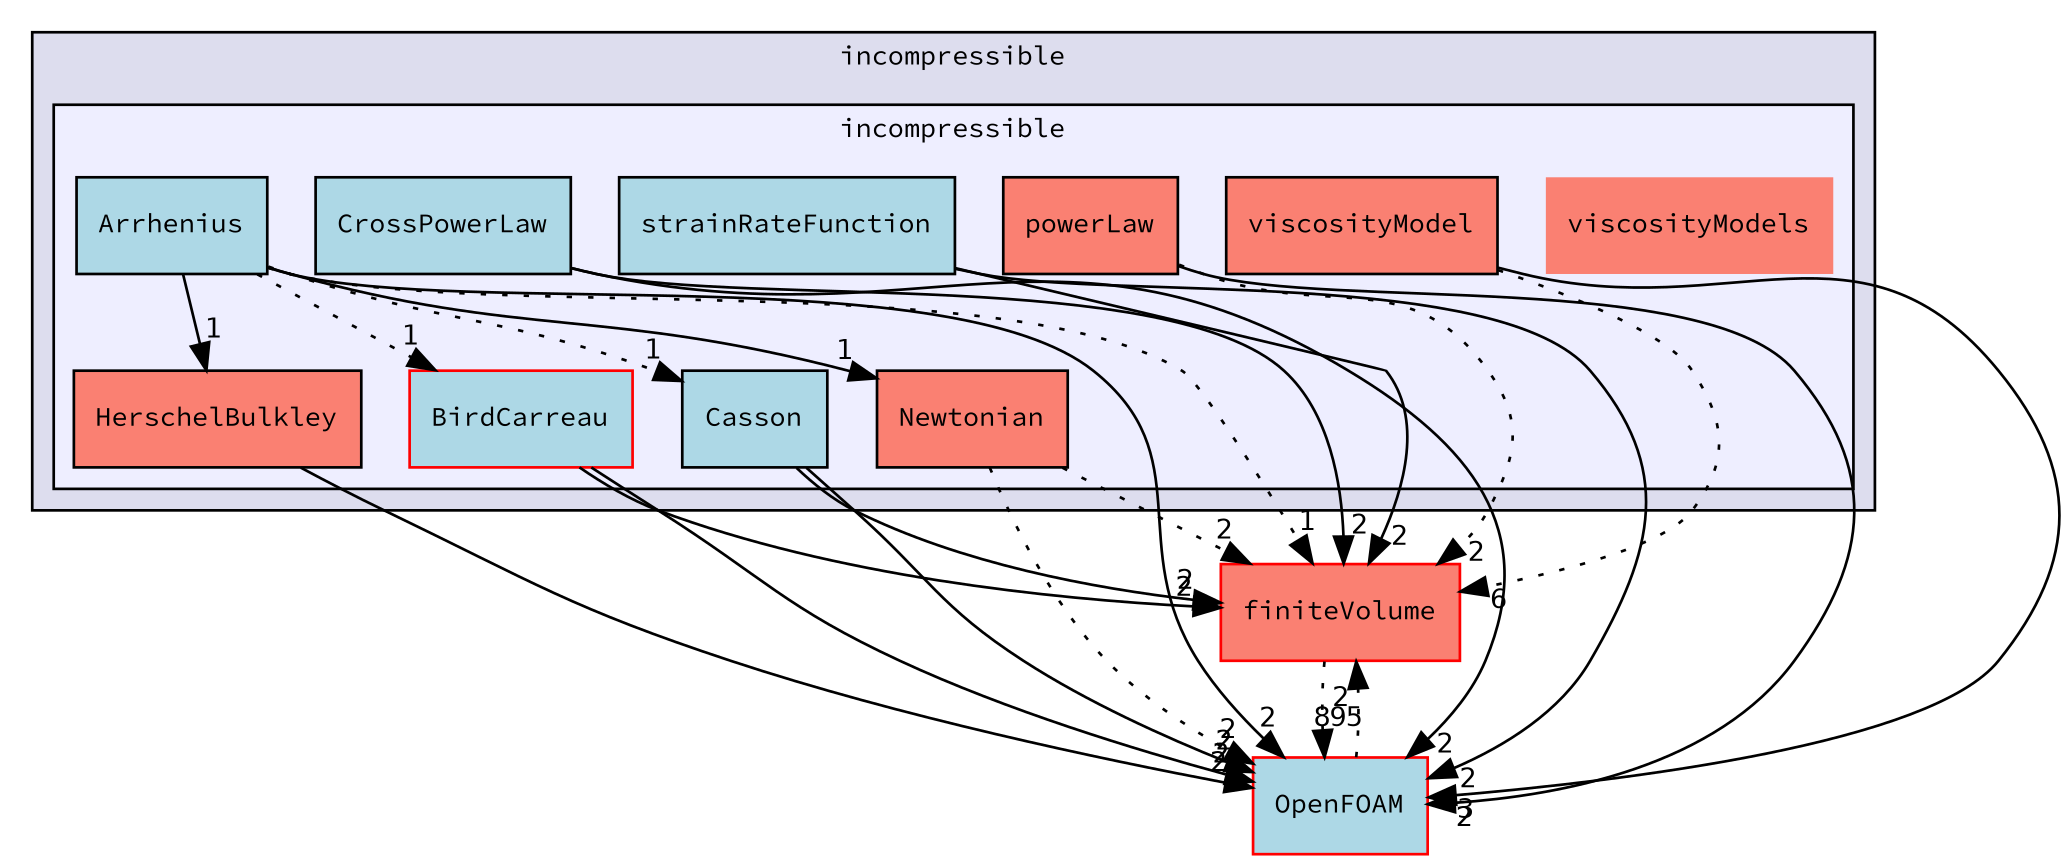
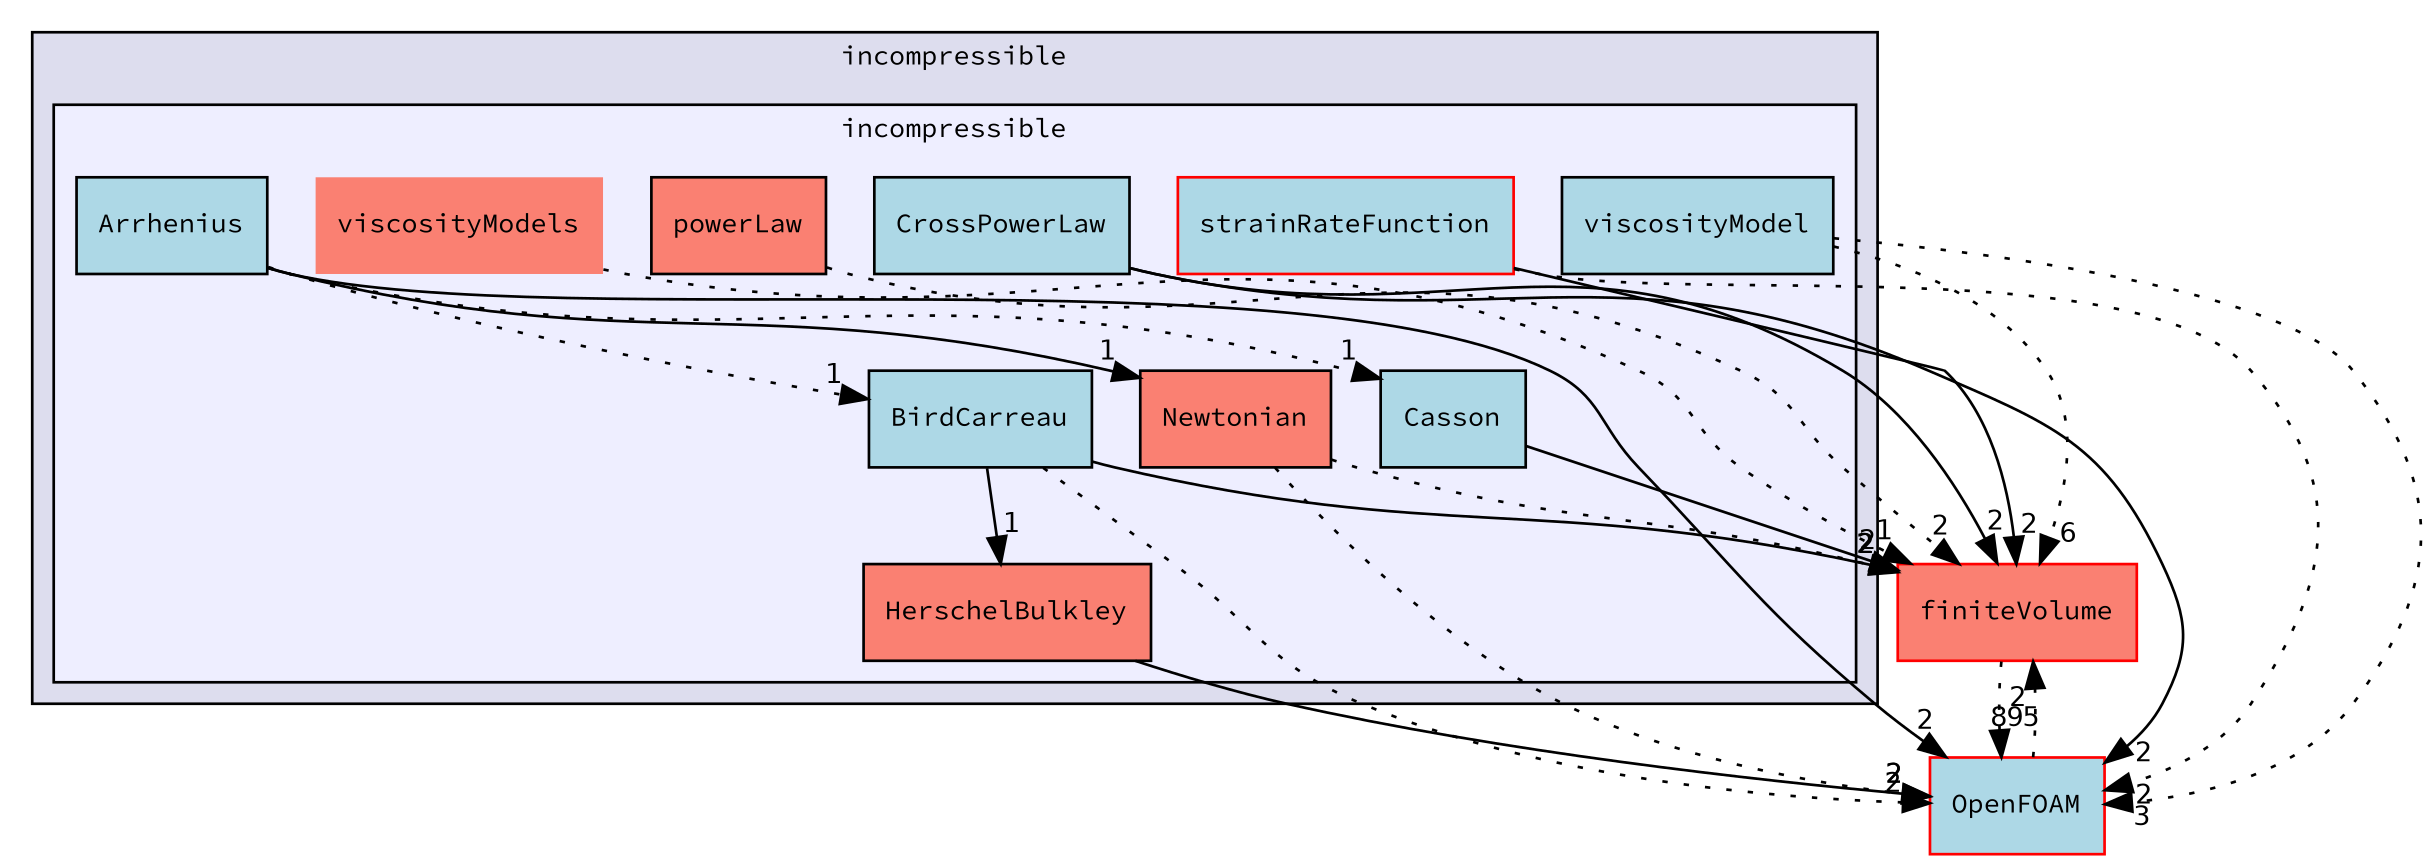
node "strainRateFunction": color black -> red
node "viscosityModel": fillcolor salmon -> lightblue
edge "Arrhenius" -> "HerschelBulkley": now "BirdCarreau" -> "HerschelBulkley"
edge "Arrhenius" -> "finiteVolume": now "viscosityModels" -> "finiteVolume"
edge "strainRateFunction" -> "OpenFOAM": style solid -> dotted
edge "powerLaw" -> "OpenFOAM": removed
node "BirdCarreau": color red -> black
edge "viscosityModel" -> "OpenFOAM": style solid -> dotted
edge "Casson" -> "OpenFOAM": removed
edge "BirdCarreau" -> "OpenFOAM": style solid -> dotted
